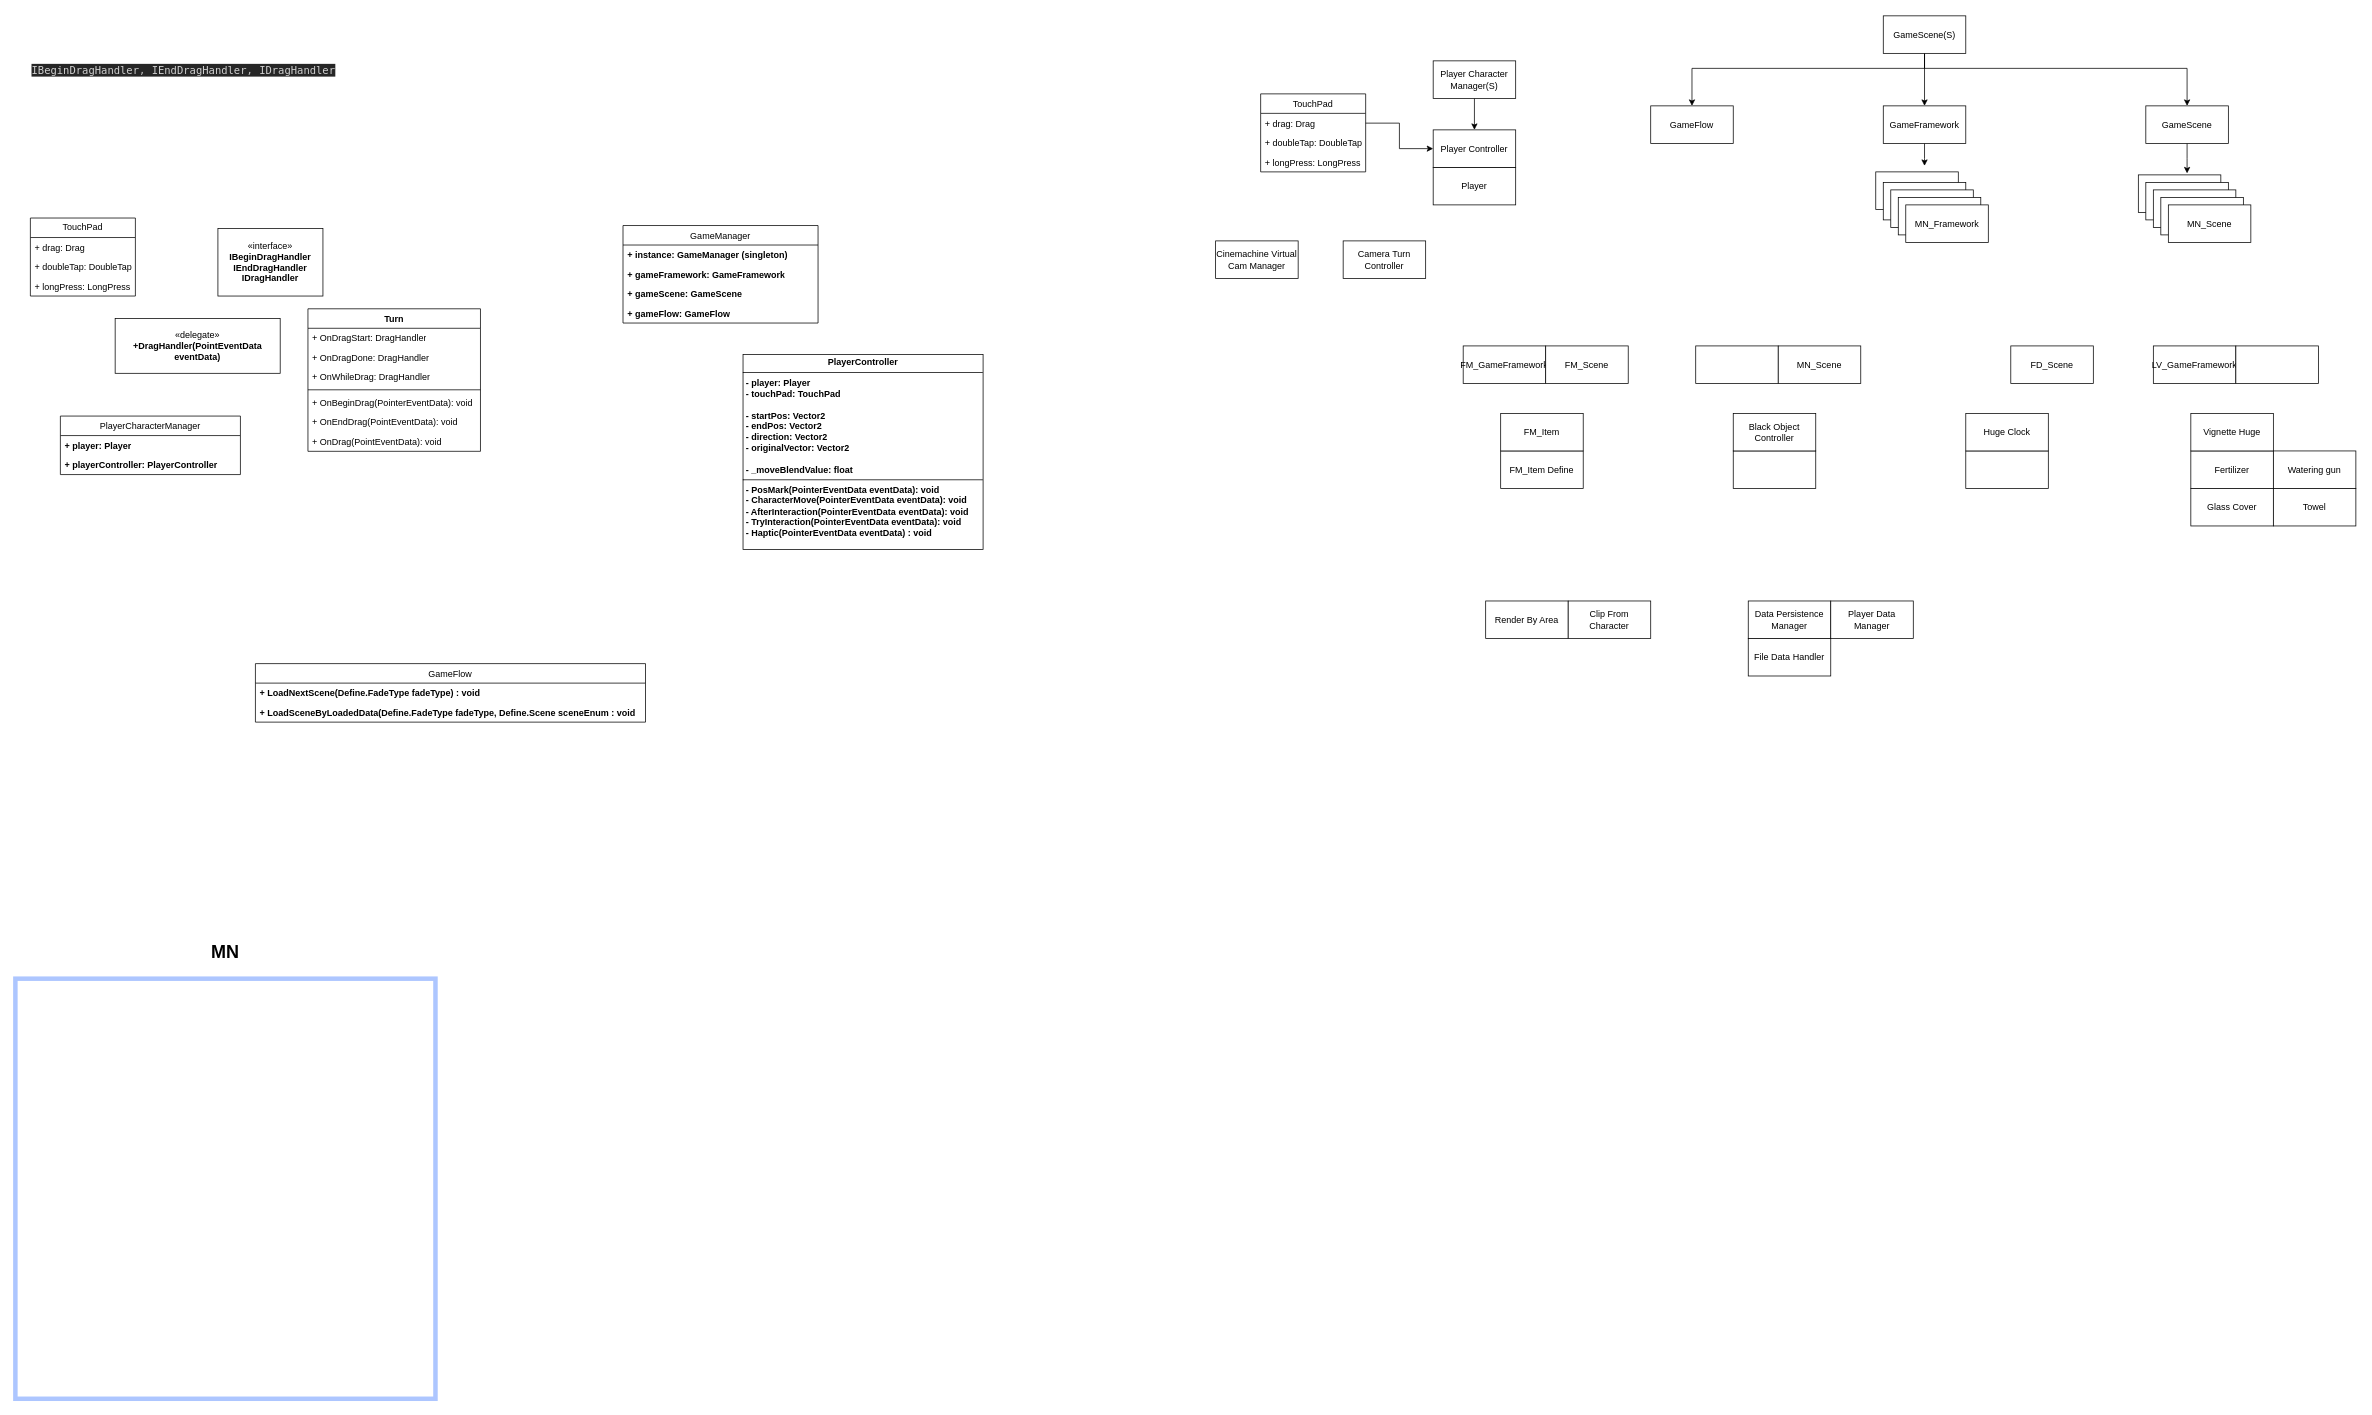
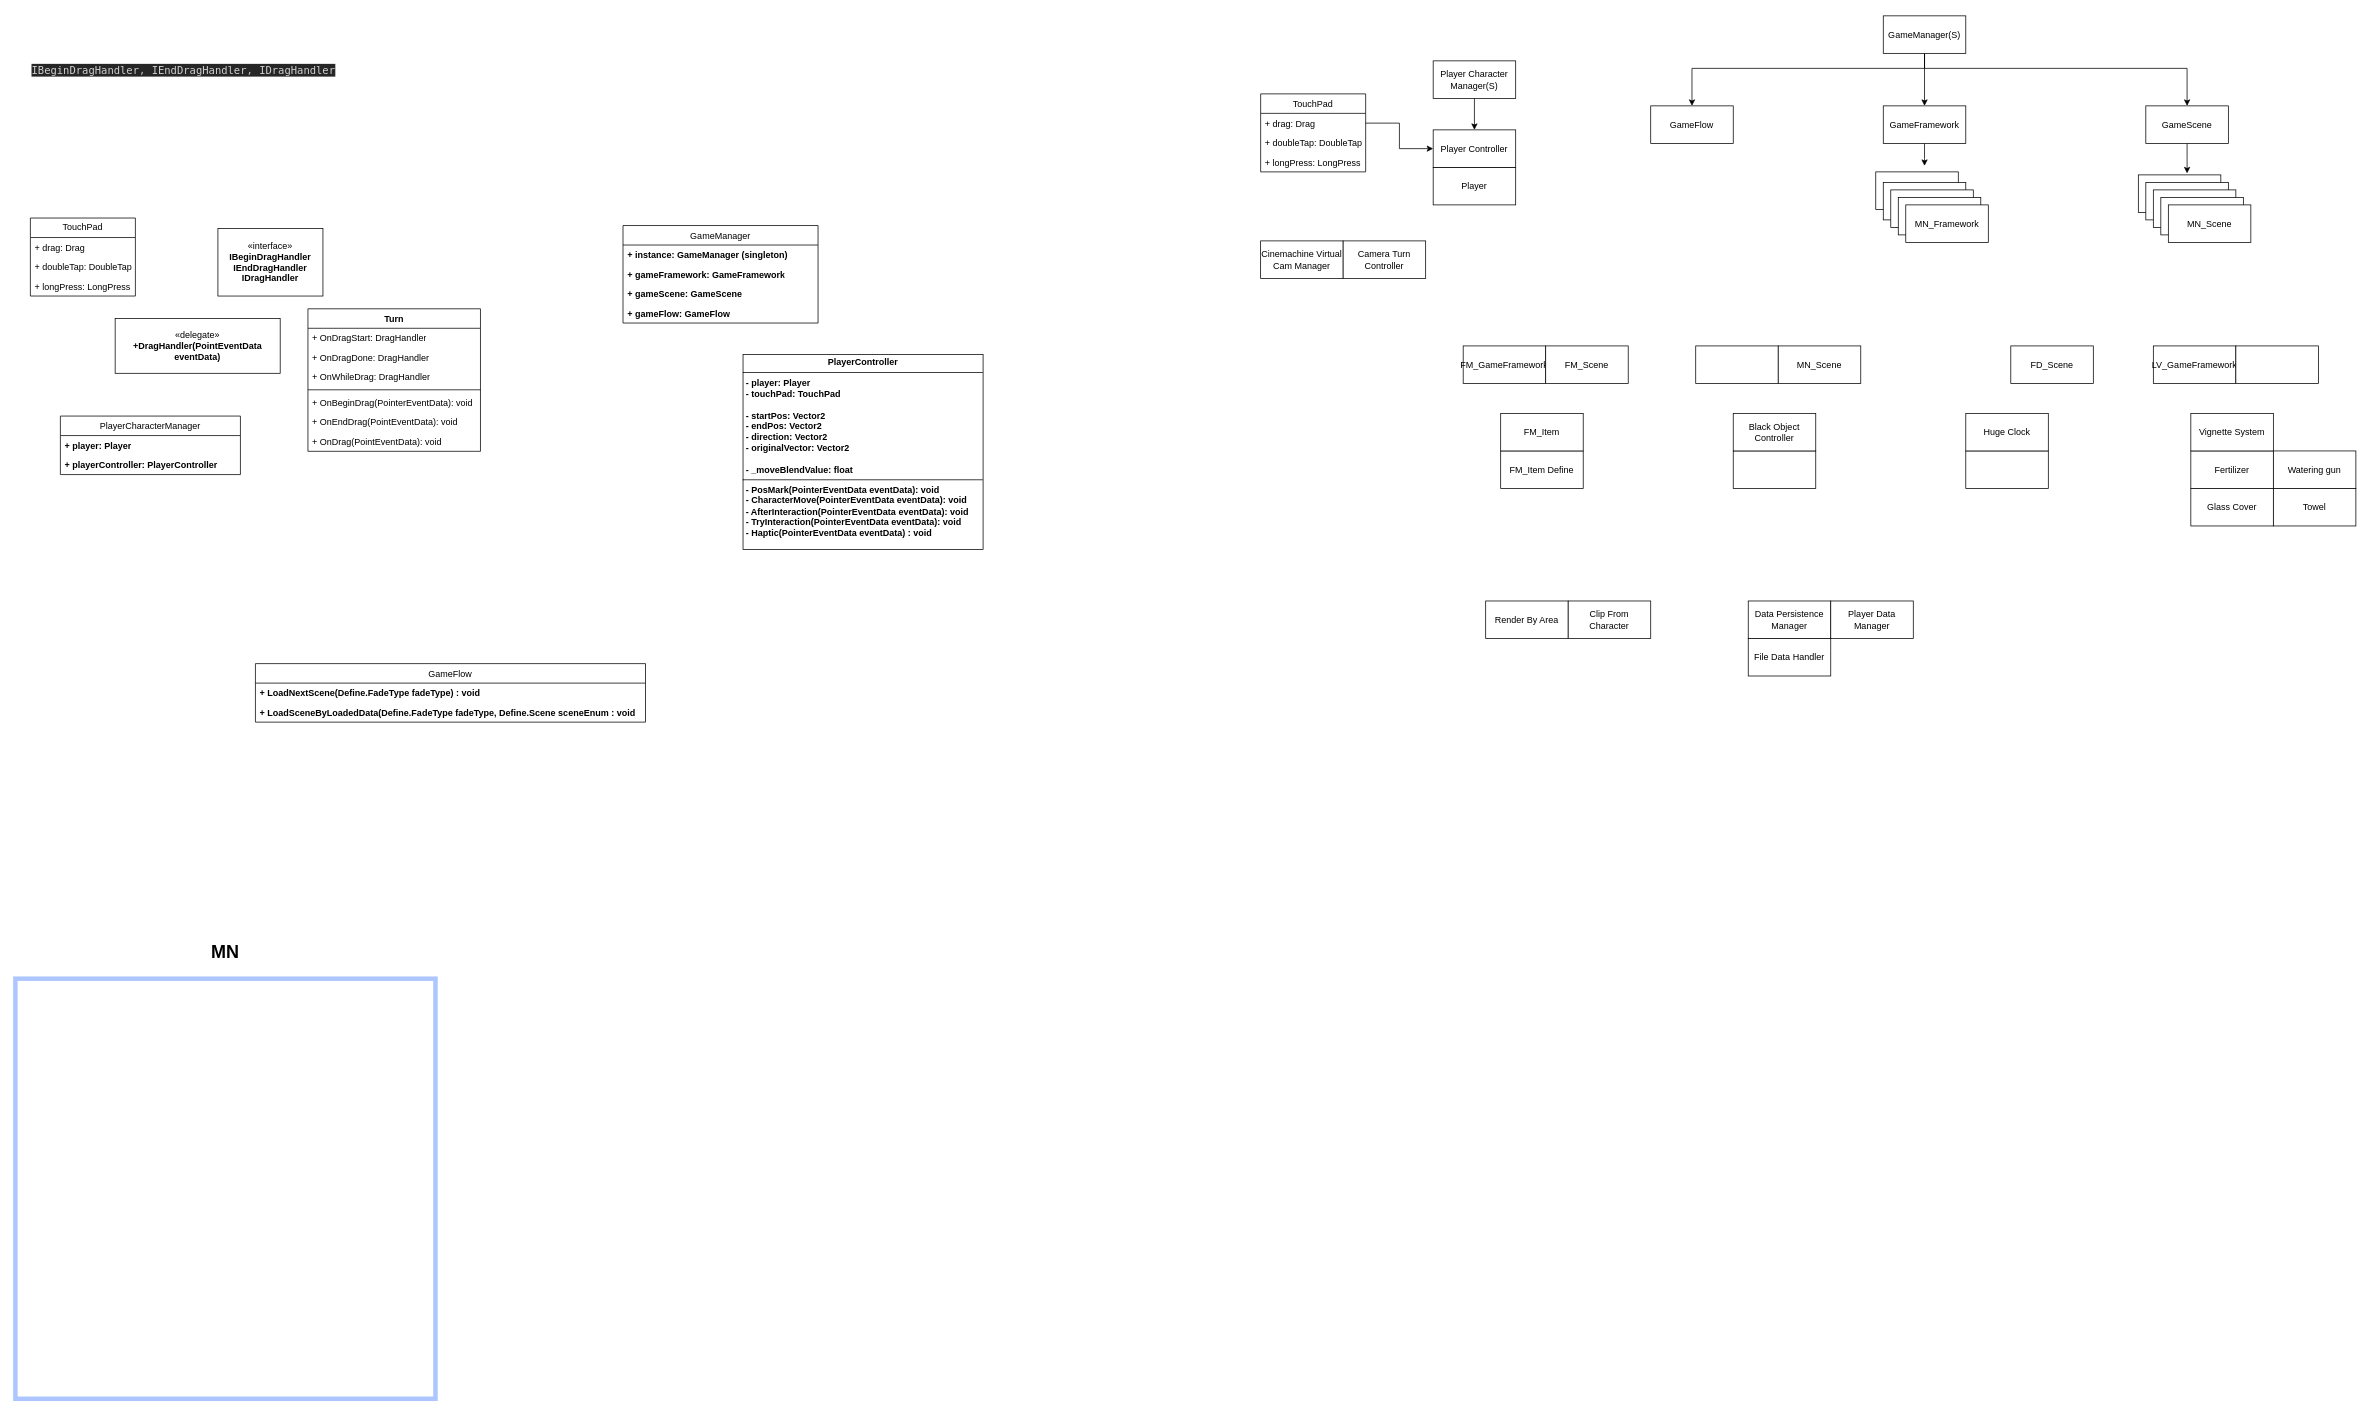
node "GameScene(S)": label "GameScene(S)" -> "GameManager(S)"
node "Cinemachine Virtual Cam Manager": moved (1257, 260) -> (1302, 260)
node "Vignette Huge": label "Vignette Huge" -> "Vignette System"
